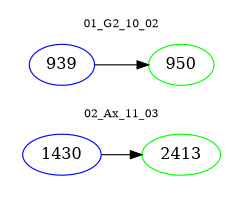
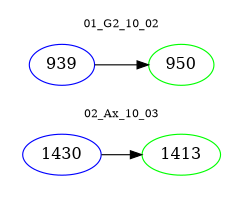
cluster "02_Ax_11_03": label "02_Ax_11_03" -> "02_Ax_10_03"
node "2413": label "2413" -> "1413"
